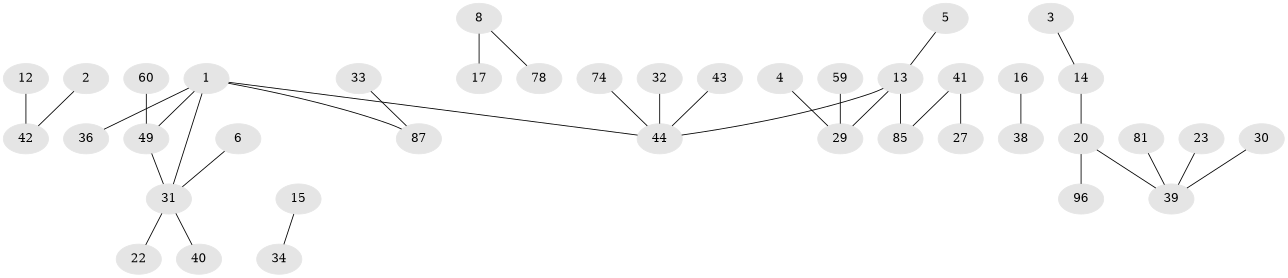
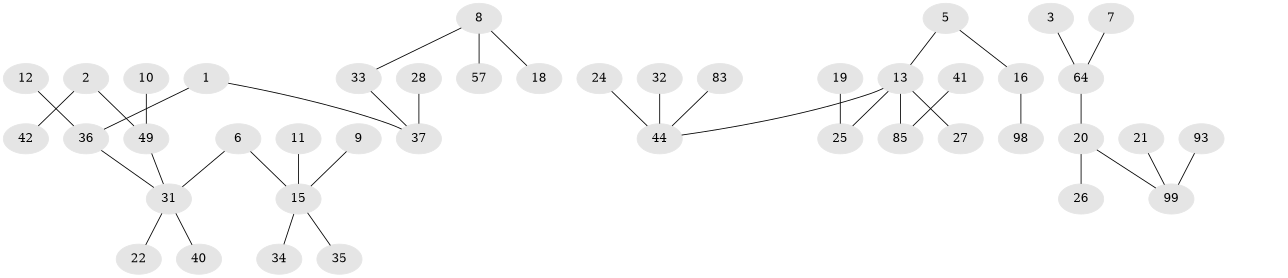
node "7": added
edge "8" -- "33": added
edge "5" -- "16": added
node "60": label "60" -> "10"
node "28": added
node "17": label "17" -> "57"
node "78": label "78" -> "18"
node "74": label "74" -> "24"
node "43": label "43" -> "83"
node "4": removed
node "59": label "59" -> "19"
node "14": label "14" -> "64"
edge "12" -- "42": now "12" -- "36"
edge "1" -- "49": now "2" -- "49"
edge "1" -- "44": removed
edge "41" -- "27": now "13" -- "27"
edge "1" -- "31": now "36" -- "31"
node "11": added
node "9": added
node "87": label "87" -> "37"
node "29": label "29" -> "25"
node "38": label "38" -> "98"
node "81": label "81" -> "21"
node "23": label "23" -> "93"
node "30": removed
edge "6" -- "15": added
node "96": label "96" -> "26"
node "39": label "39" -> "99"
node "35": added
